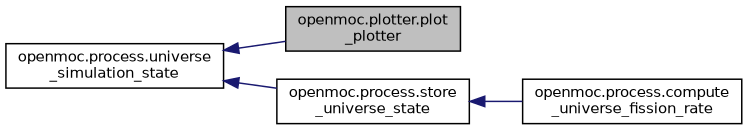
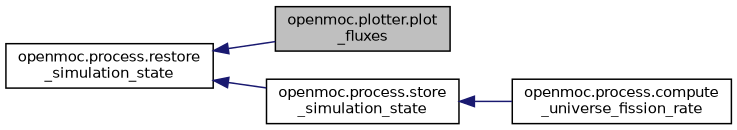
node "openmoc.plotter.plot _plotter": label "openmoc.plotter.plot _plotter" -> "openmoc.plotter.plot _fluxes"
node "openmoc.process.universe _simulation_state": label "openmoc.process.universe _simulation_state" -> "openmoc.process.restore _simulation_state"
node "openmoc.process.store _universe_state": label "openmoc.process.store _universe_state" -> "openmoc.process.store _simulation_state"
